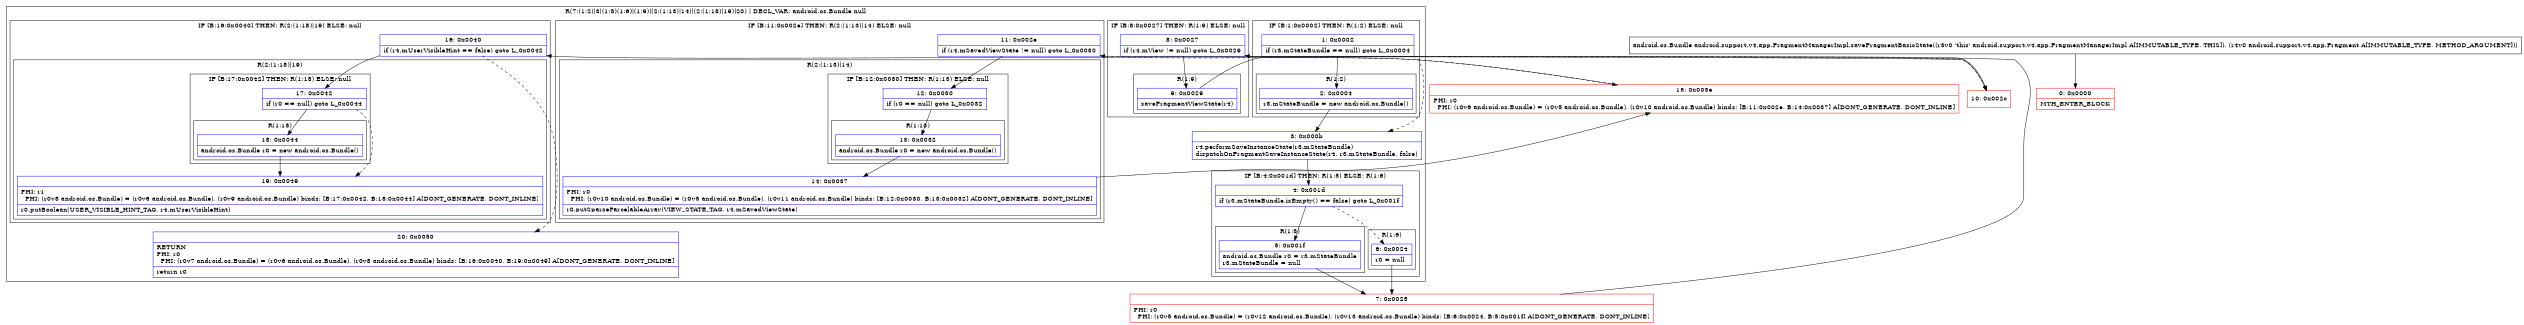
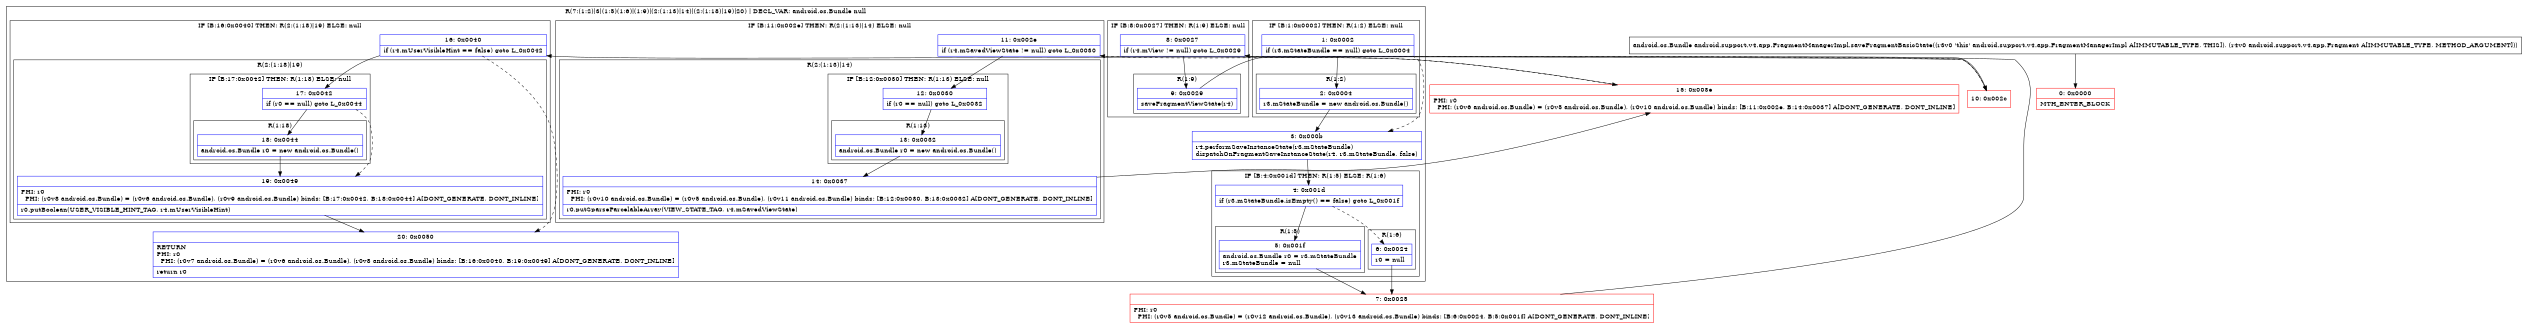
node "19: 0x0049": text "PHI: r1" -> "PHI: r0"
edge "19: 0x0049" -> "20: 0x0050": added
